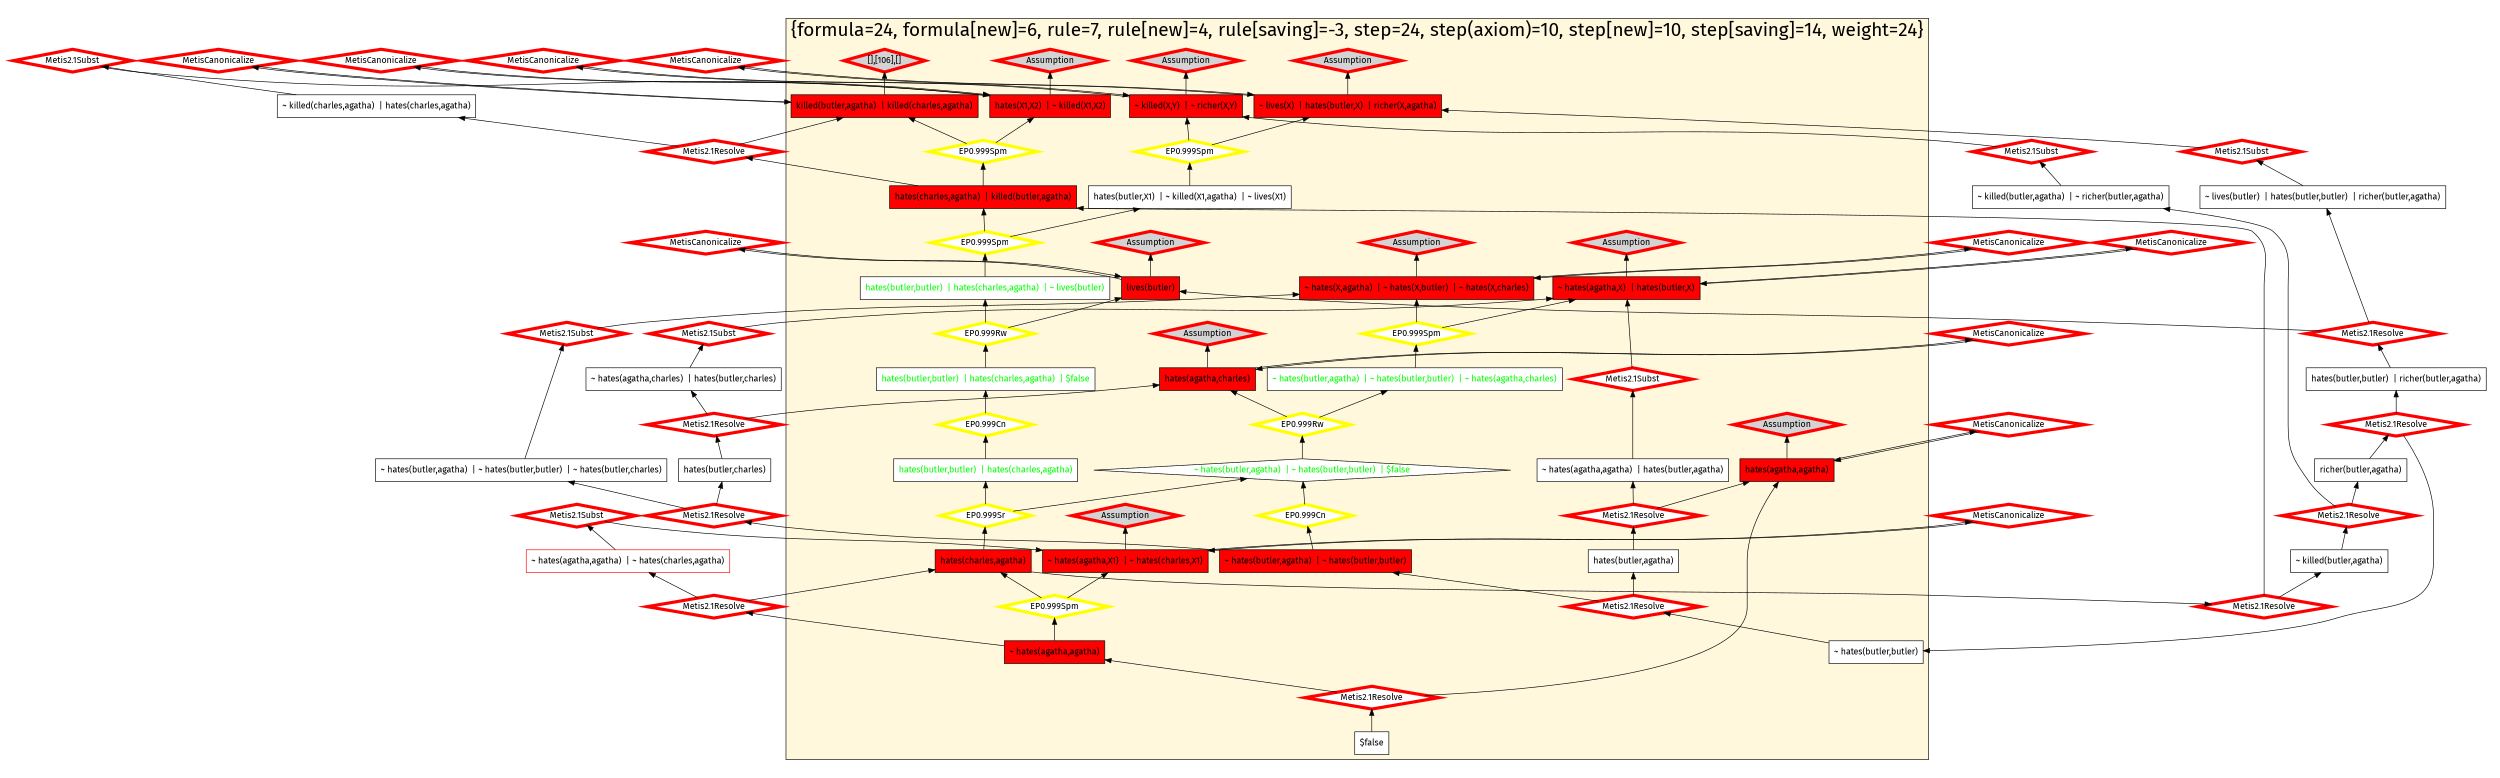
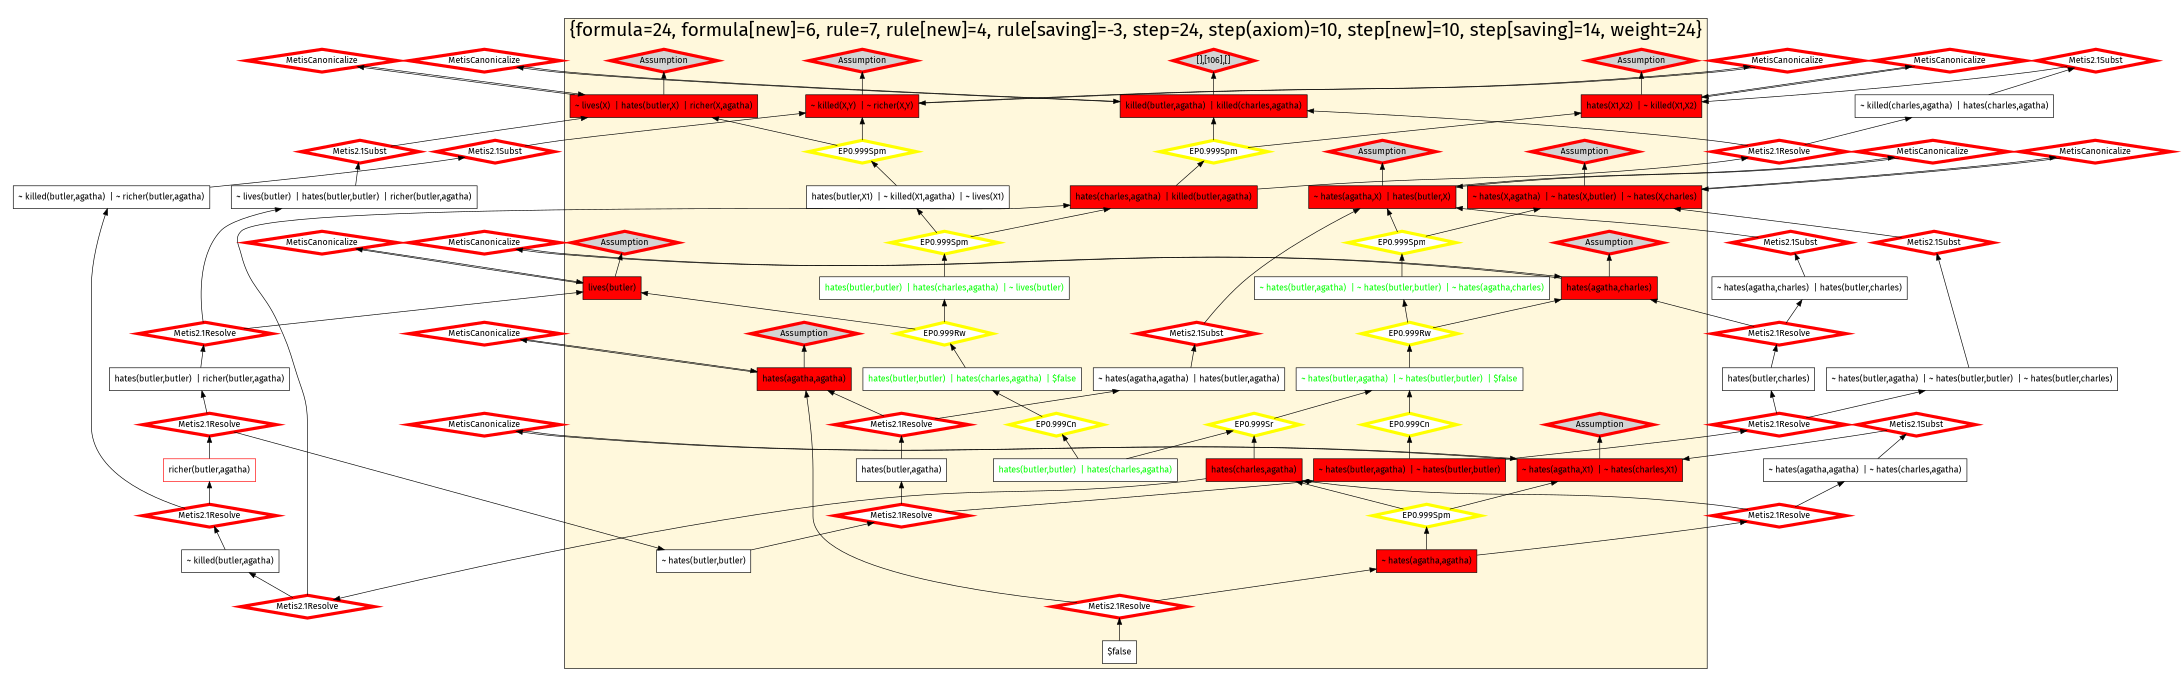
node "~ hates(butler,agatha)  | ~ hates(butler,butler)  | $false": shape diamond -> box
node "richer(butler,agatha)": color black -> red
edge "EP0.999Sr" -> "hates(butler,butler)  | hates(charles,agatha)": reversed
node "~ hates(agatha,agatha)  | ~ hates(charles,agatha)": color red -> black
